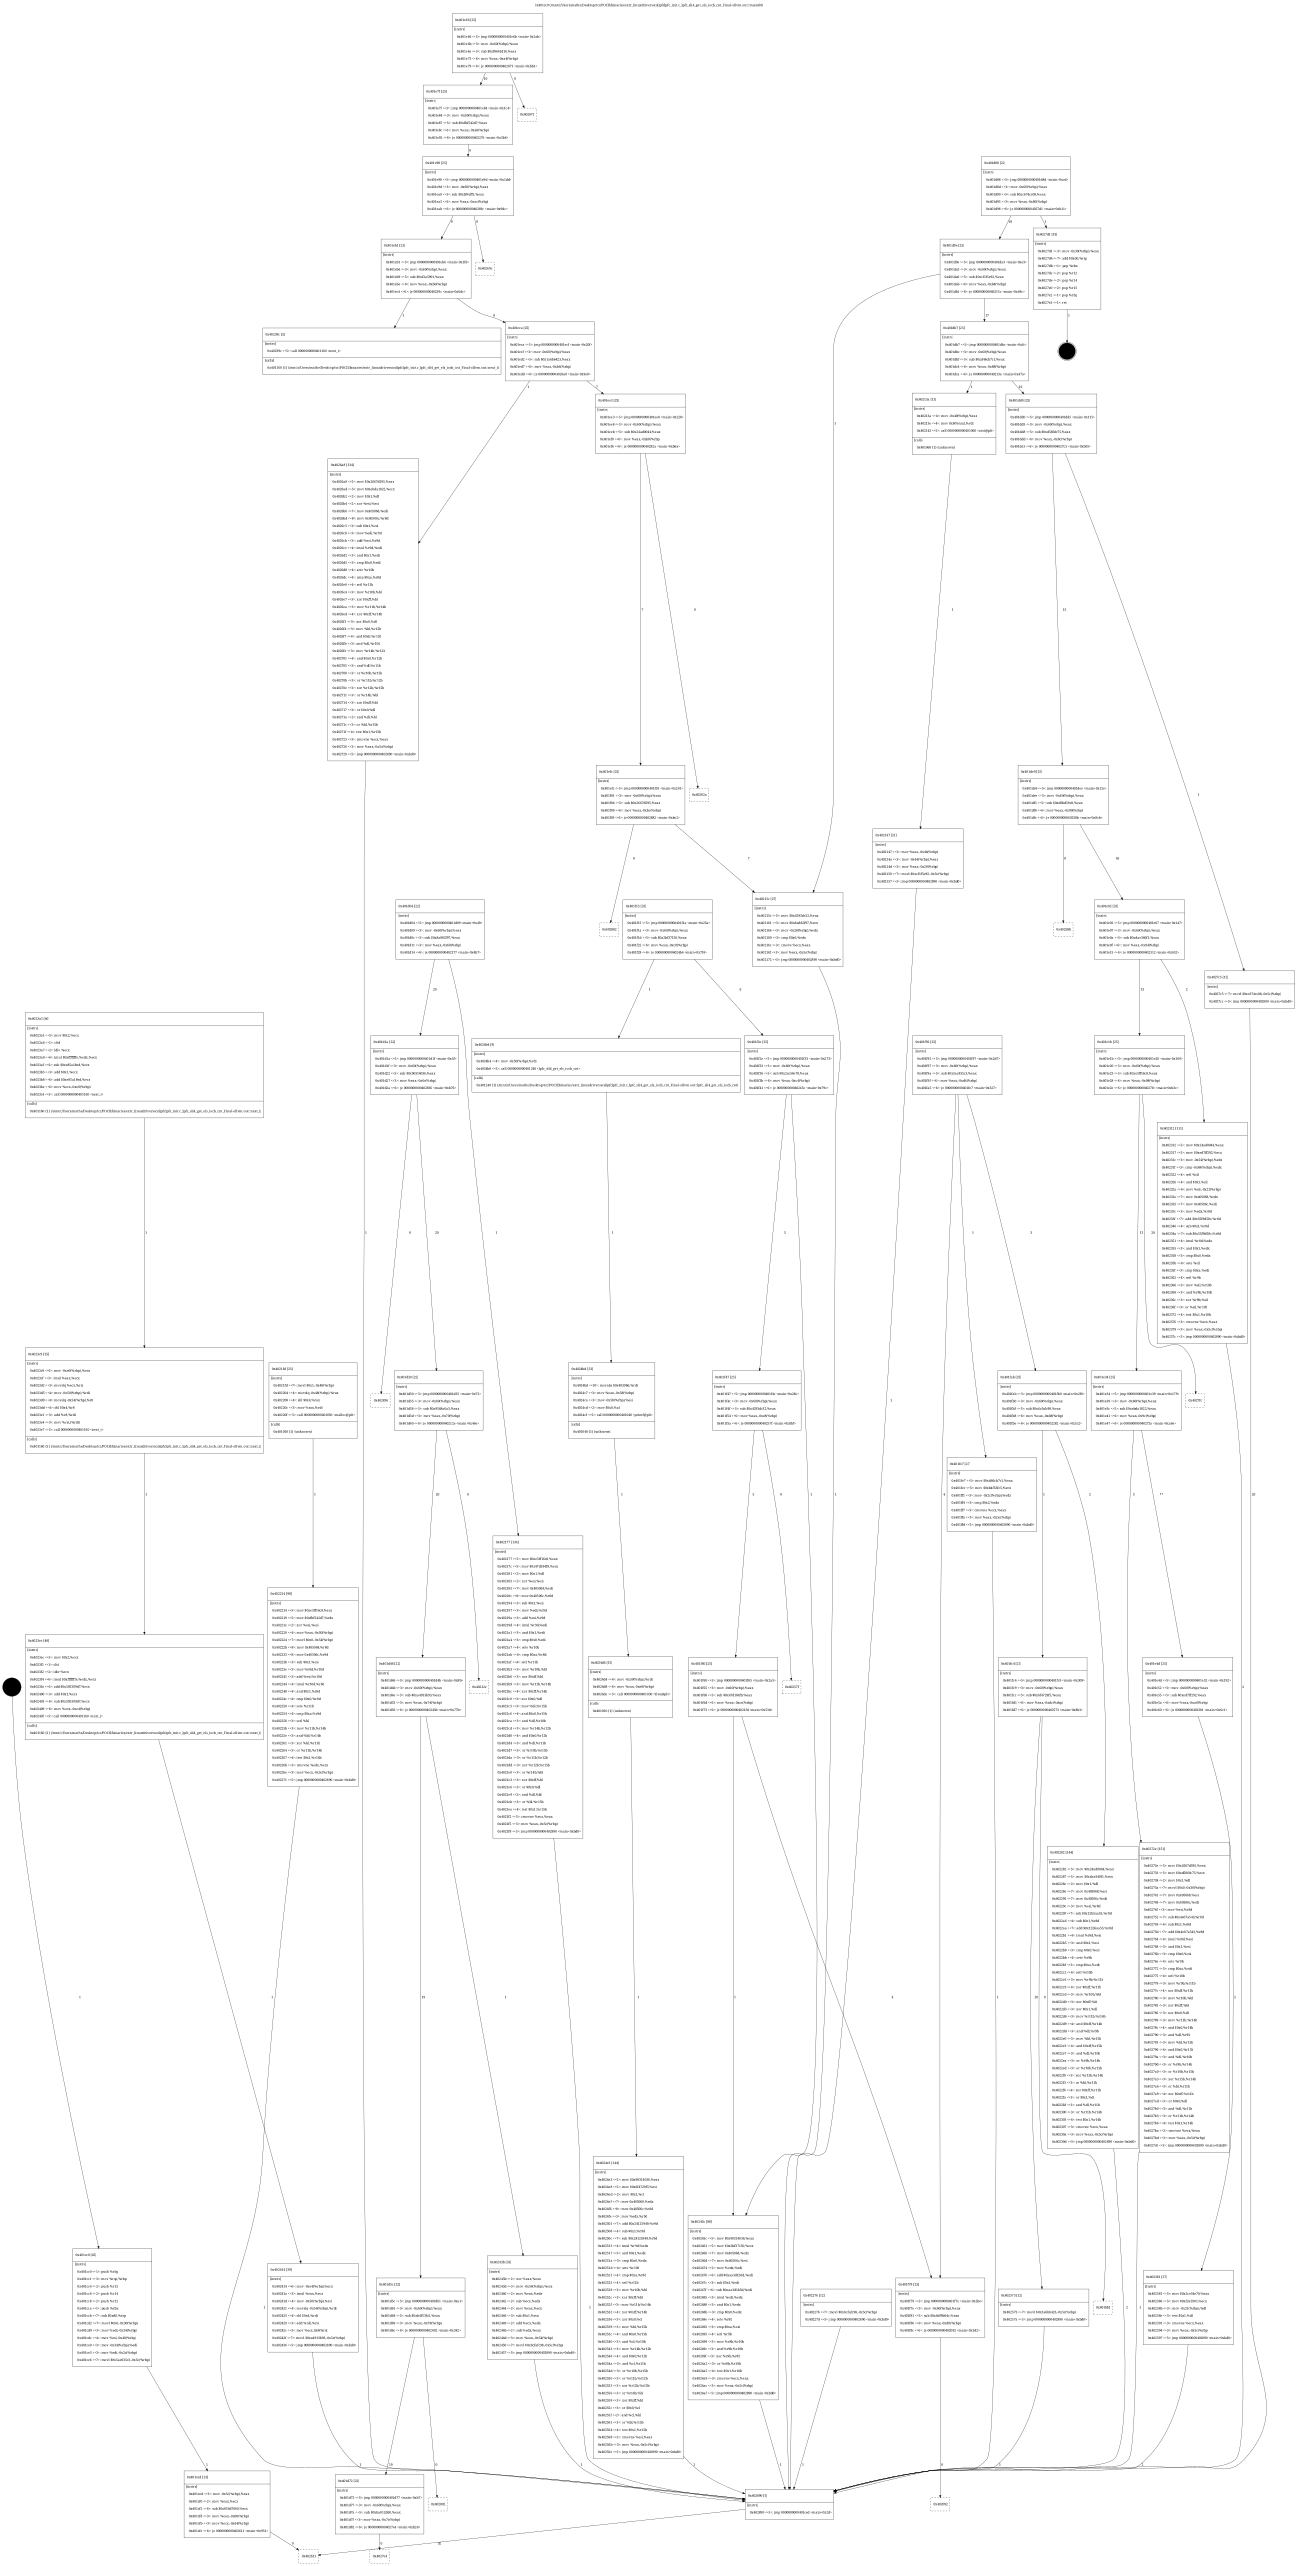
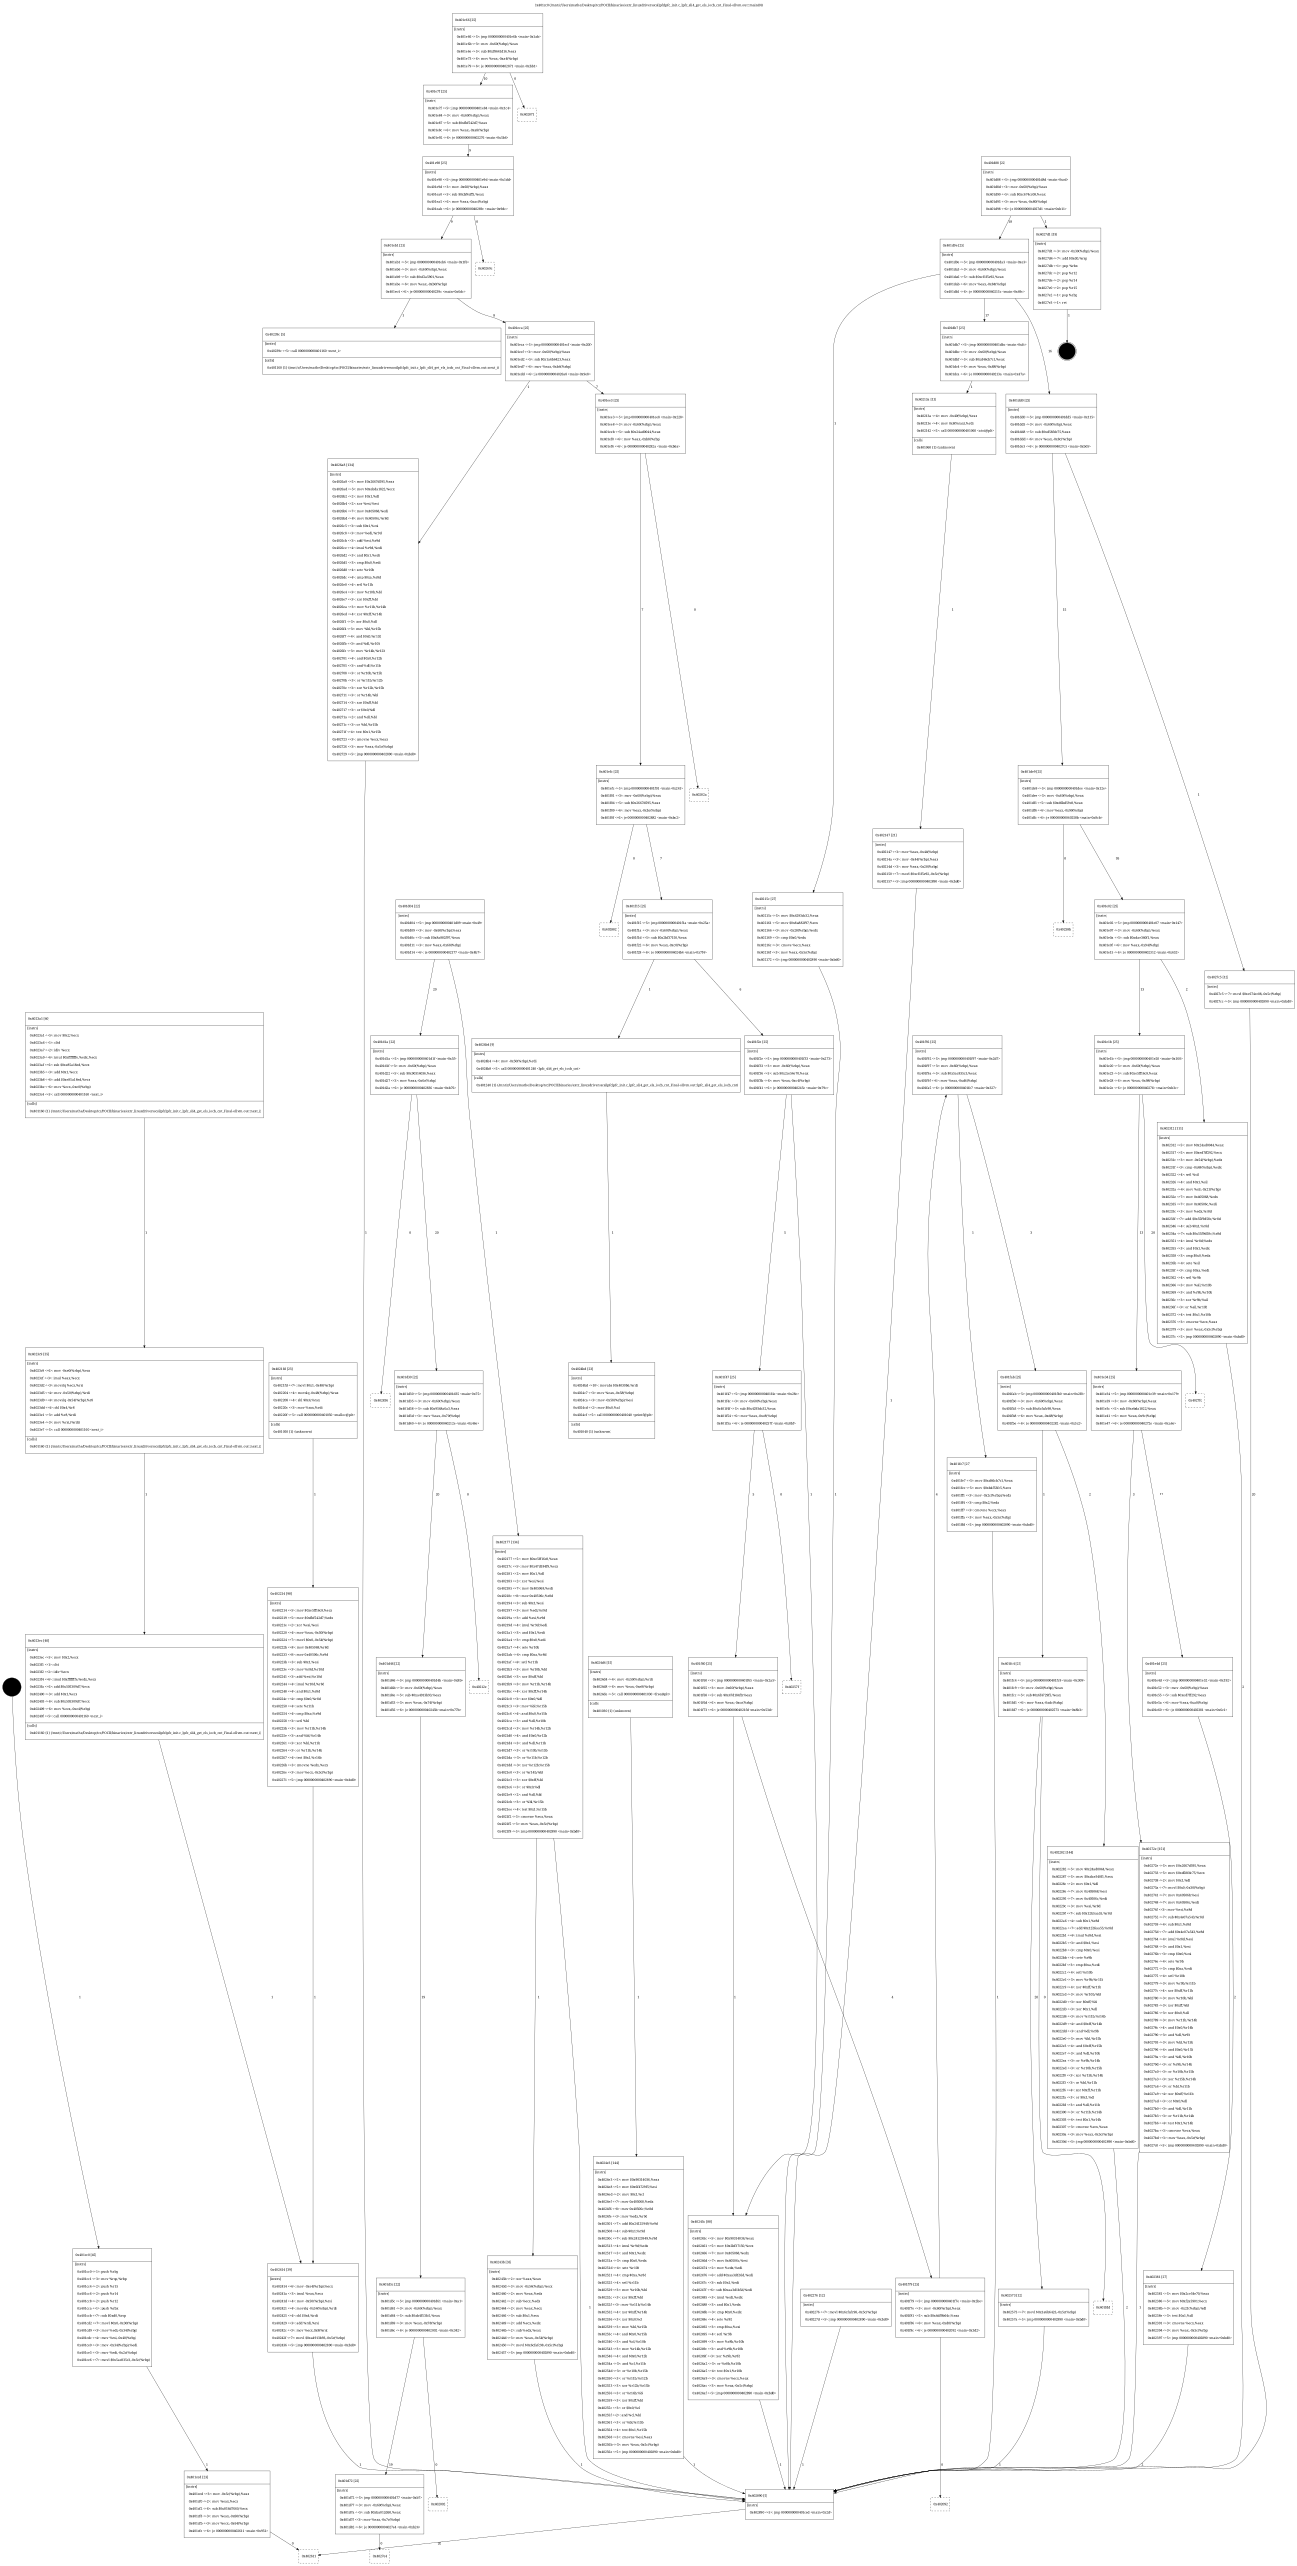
edge "0x401db7 [25]" -> "0x401dd0 [25]": now "0x401d9e [25]" -> "0x401dd0 [25]"
edge "0x401efc [25]" -> "0x40215c [27]": now "0x401efc [25]" -> "0x401f15 [25]"
edge "0x4024bd [23]" -> "0x4024d4 [15]": removed, label "1"
edge "0x401f92 [25]" -> "0x401f79 [25]": reversed
edge "0x401d46 [22]" -> "0x40243b [33]": now "0x402177 [134]" -> "0x40243b [33]"
edge "0x402214 [98]" -> "0x402890 [5]": now "0x402214 [98]" -> "0x402414 [39]"
